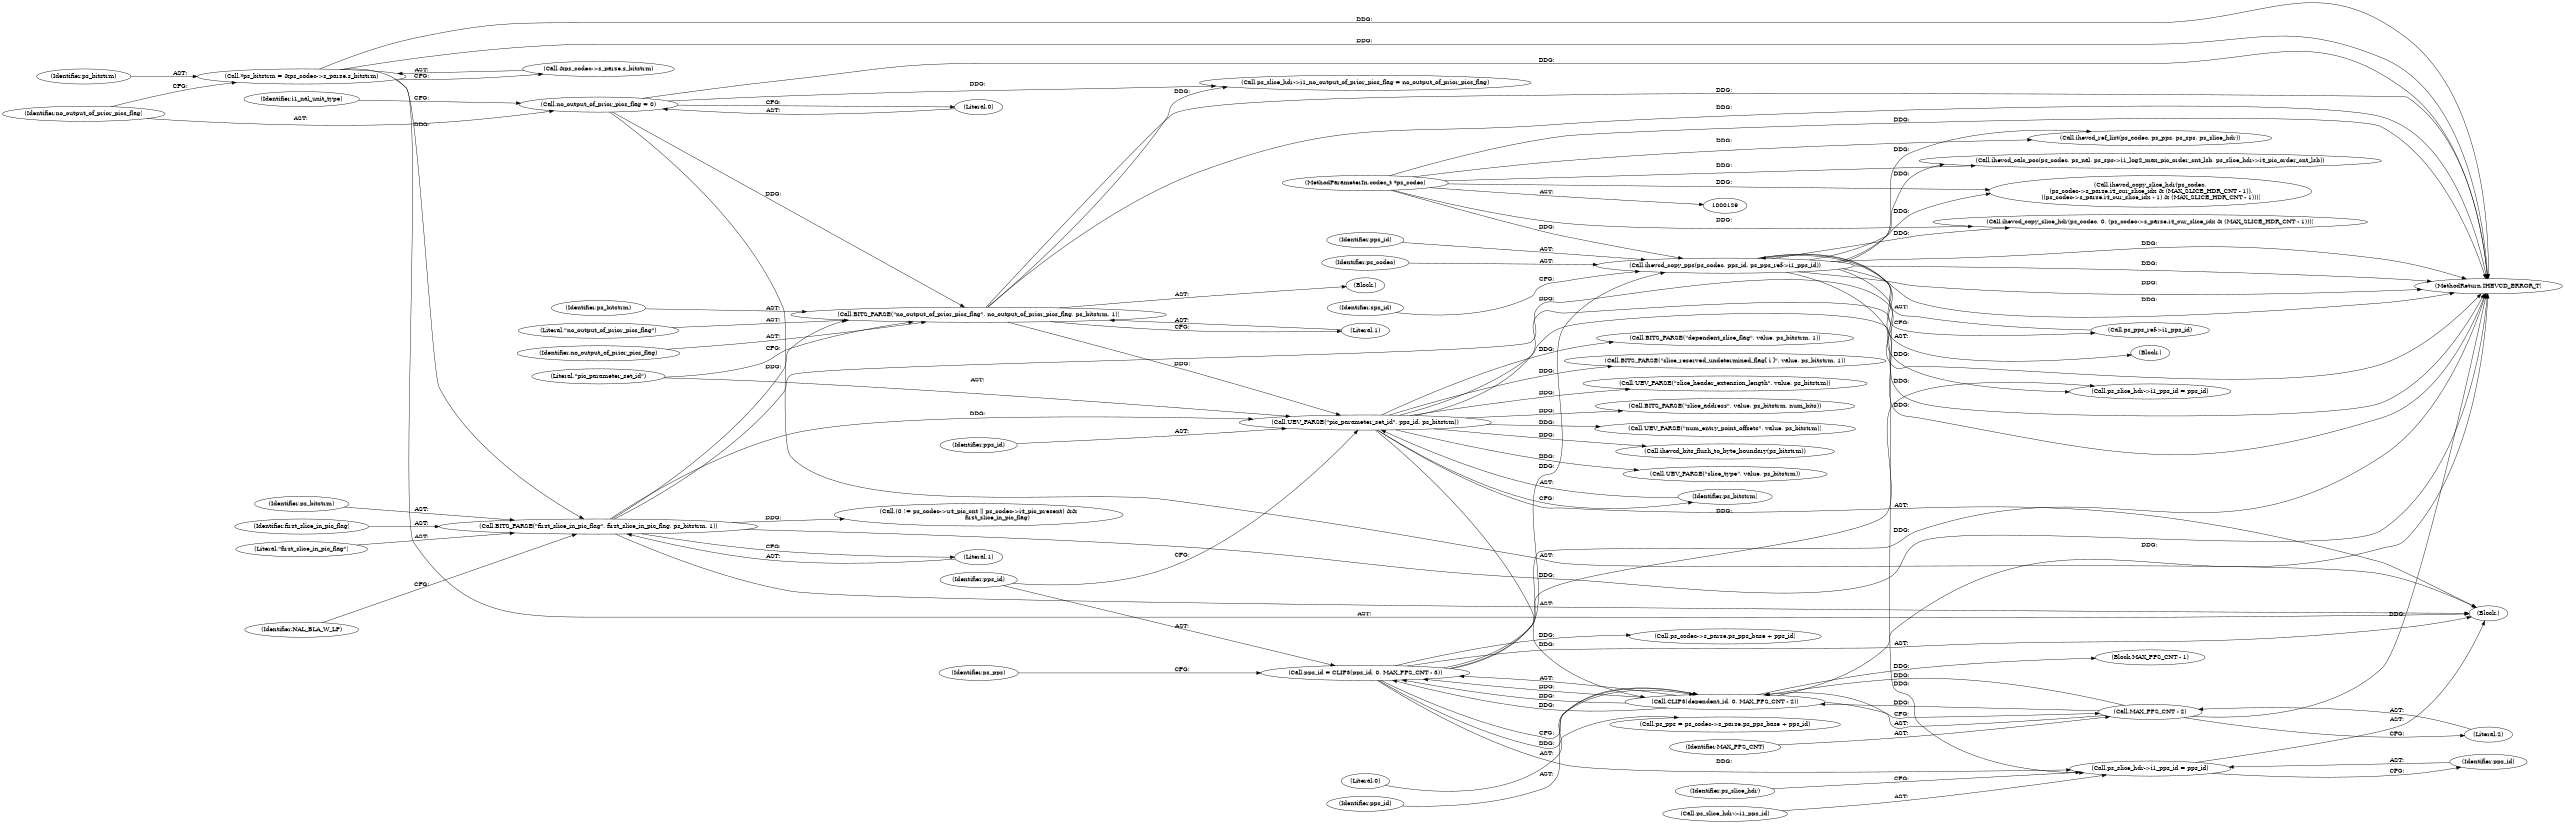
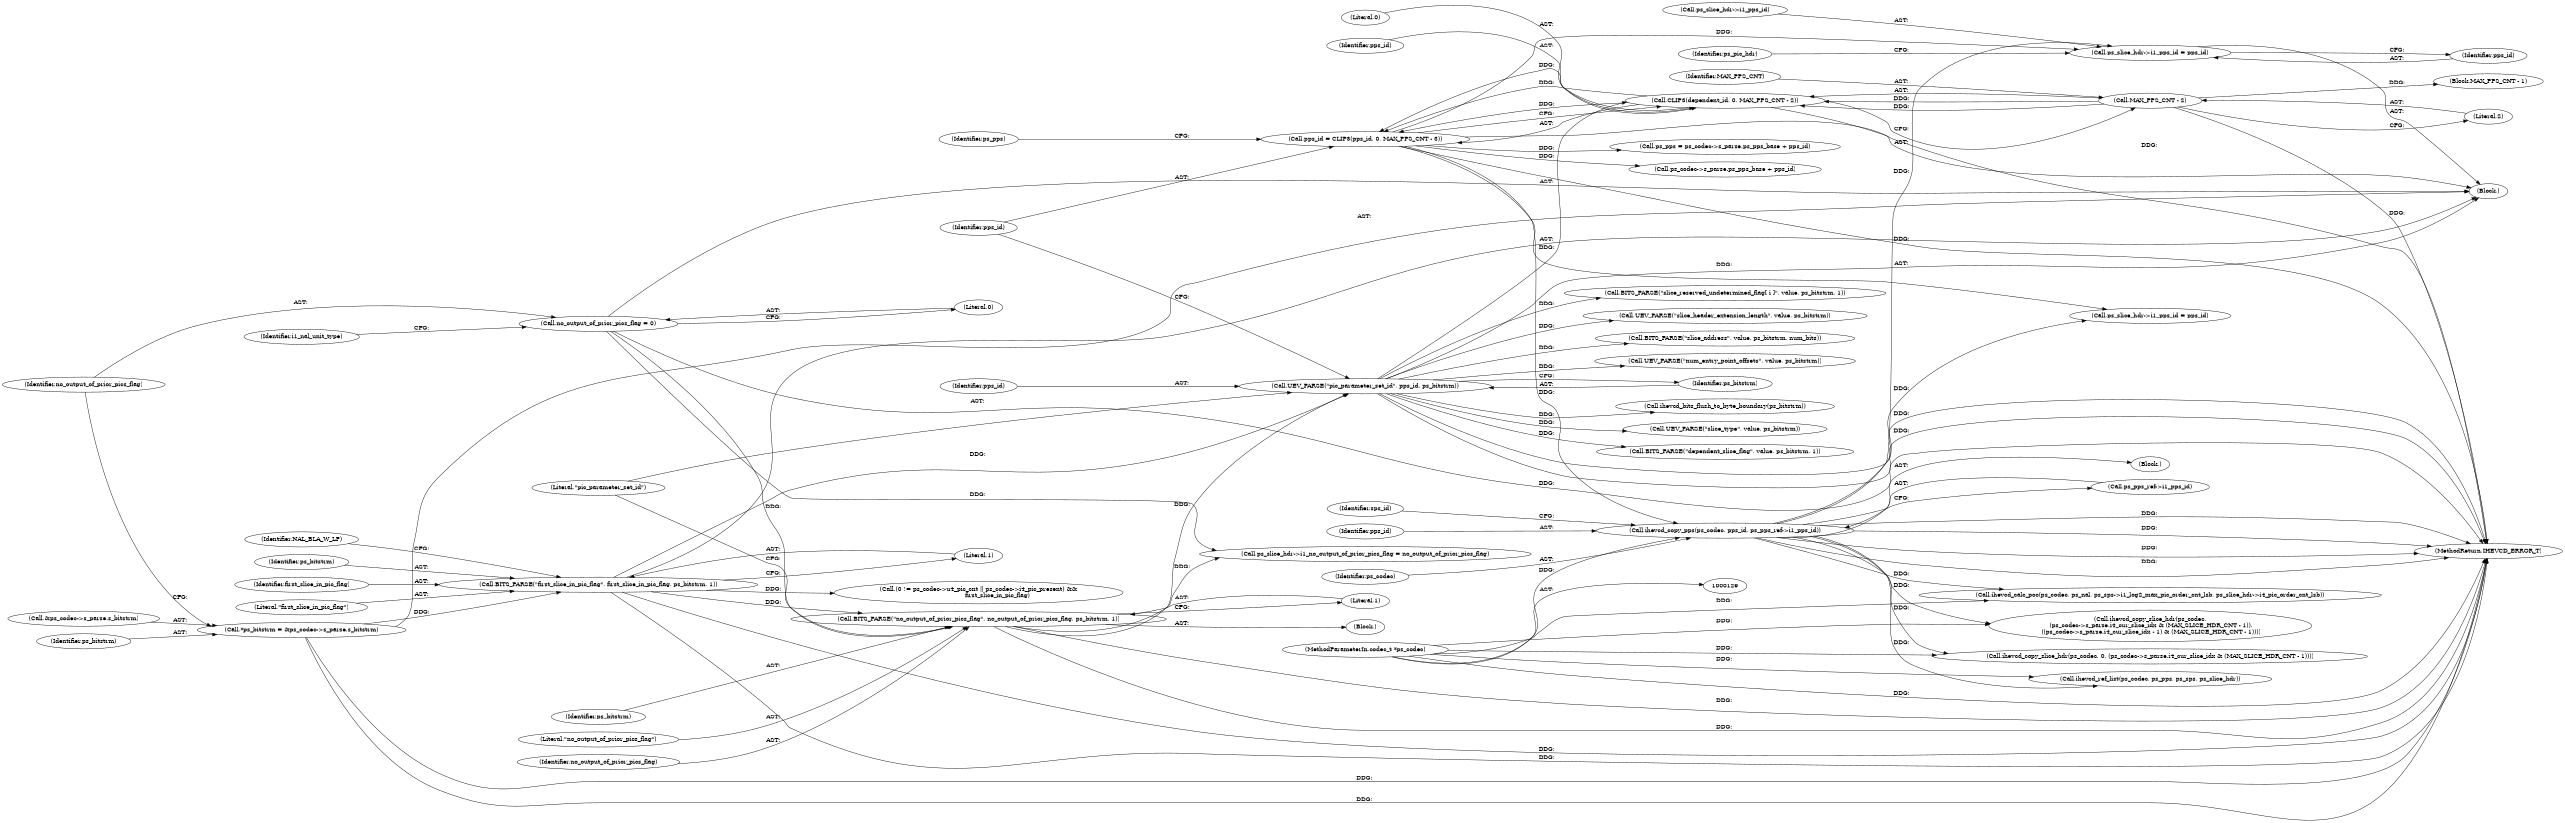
edge "(Call,*ps_bitstrm = &ps_codec->s_parse.s_bitstrm)" -> "(Call,&ps_codec->s_parse.s_bitstrm)": removed, label "CFG:"
edge "(Call,CLIP3(dependent_id, 0, MAX_PPS_CNT - 2))" -> "(Block,MAX_PPS_CNT - 1)": now "(Call,MAX_PPS_CNT - 2)" -> "(Block,MAX_PPS_CNT - 1)"
node "(Identifier,ps_slice_hdr)": label "(Identifier,ps_slice_hdr)" -> "(Identifier,ps_pic_hdr)"
